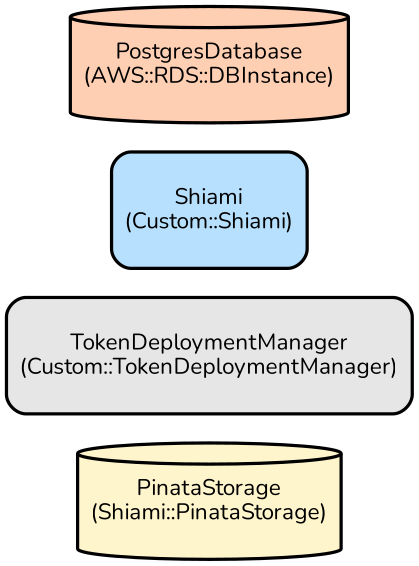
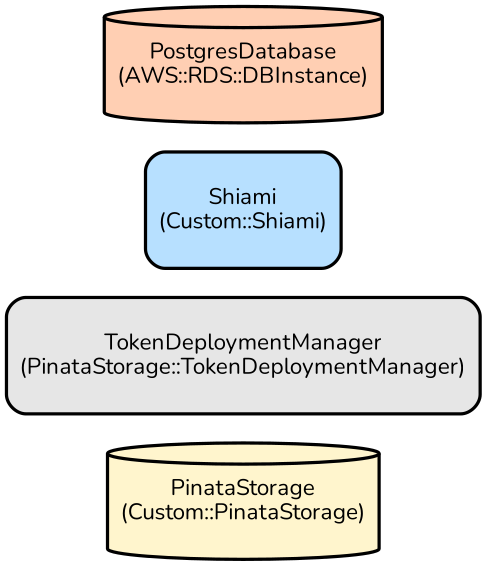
node "TokenDeploymentManager (Custom::TokenDeploymentManager)": label "TokenDeploymentManager (Custom::TokenDeploymentManager)" -> "TokenDeploymentManager (PinataStorage::TokenDeploymentManager)"
node "PinataStorage (Shiami::PinataStorage)": label "PinataStorage (Shiami::PinataStorage)" -> "PinataStorage (Custom::PinataStorage)"
